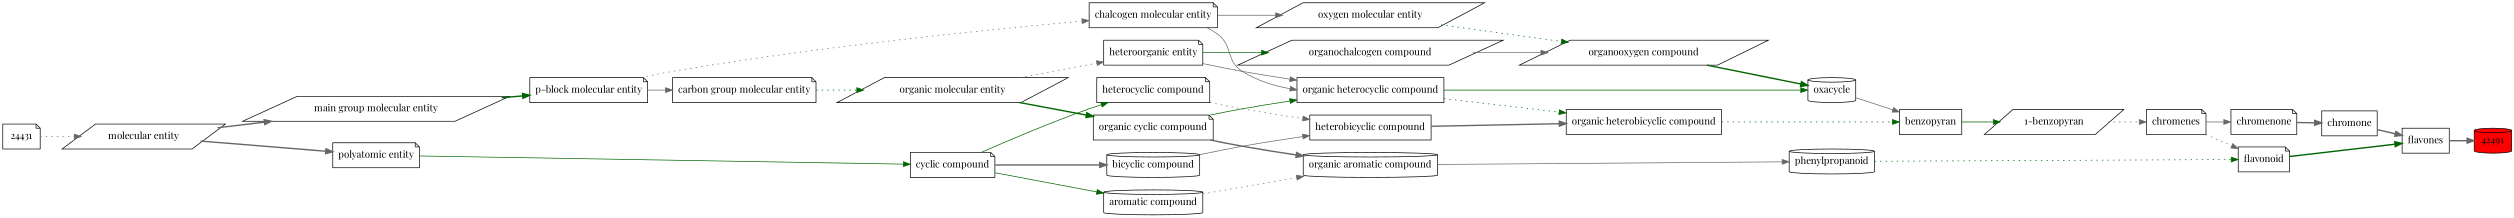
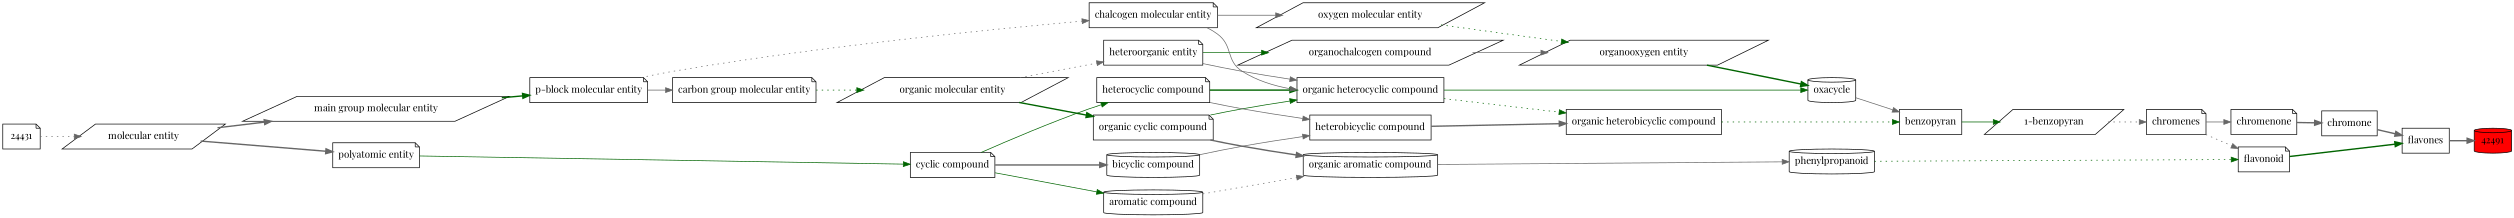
node "organooxygen compound": label "organooxygen compound" -> "organooxygen entity"
edge "heterocyclic compound" -> "organic heterocyclic compound": added
edge "heterocyclic compound" -> "heterobicyclic compound": style dotted -> solid
